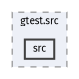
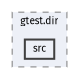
cluster "gtest.src": label "gtest.src" -> "gtest.dir"
